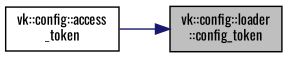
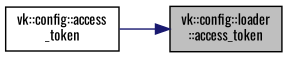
node "vk::config::loader ::config_token": label "vk::config::loader ::config_token" -> "vk::config::loader ::access_token"
